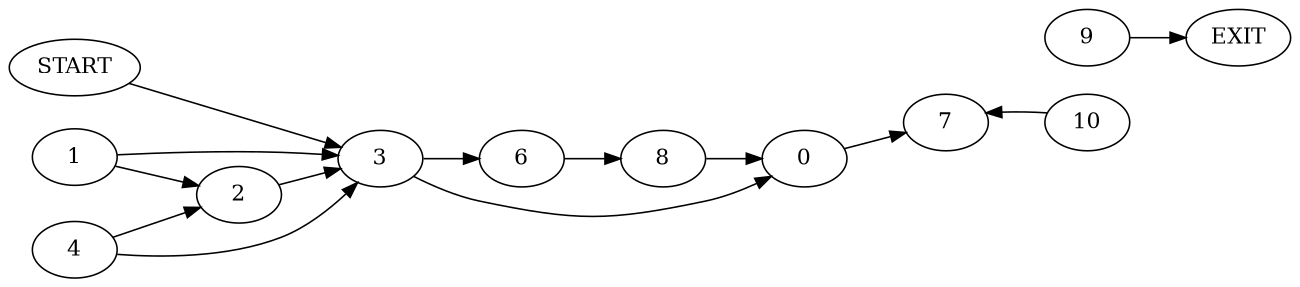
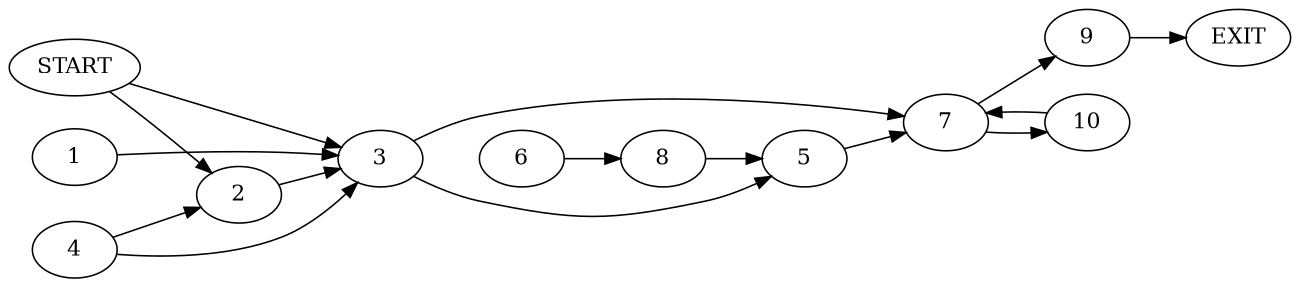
edge "7" -> "9": added
edge "7" -> "10": added
edge "3" -> "6": now "3" -> "7"
node "0": label "0" -> "5"
edge "1" -> "2": now "START" -> "2"
